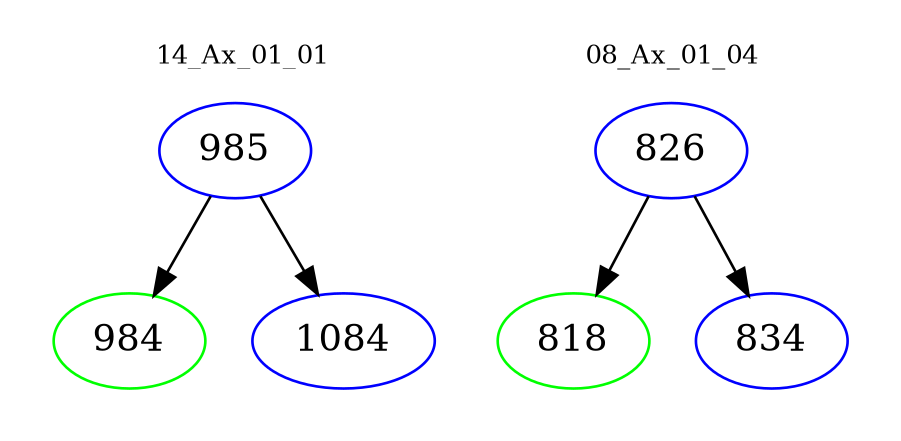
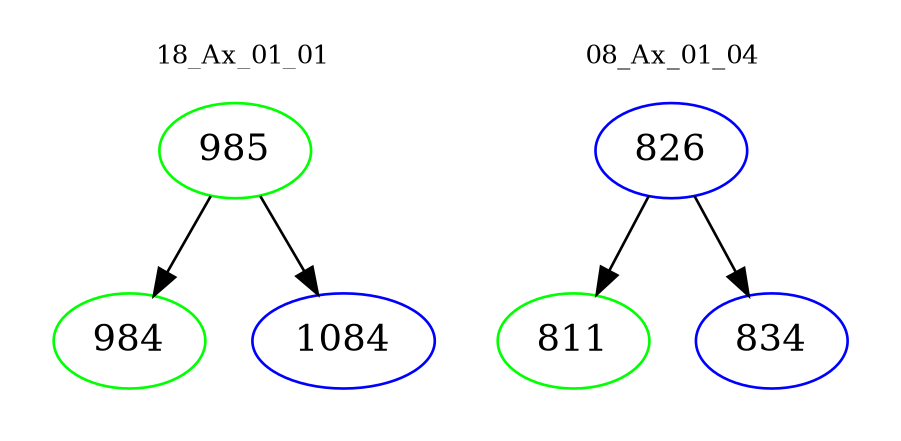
cluster "14_Ax_01_01": label "14_Ax_01_01" -> "18_Ax_01_01"
node "985": color blue -> green
node "818": label "818" -> "811"
